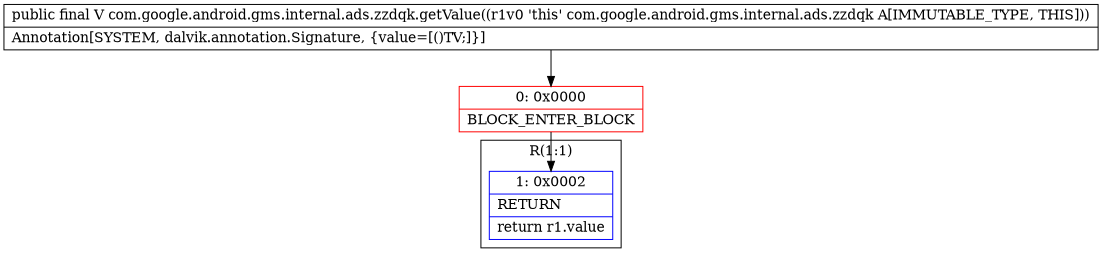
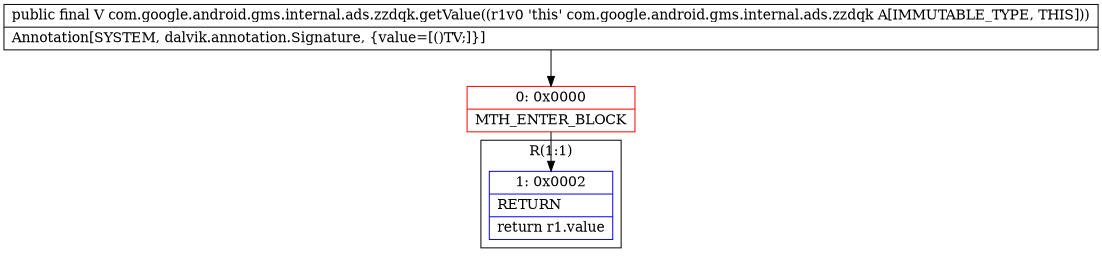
node "0: 0x0000": text "BLOCK_ENTER_BLOCK" -> "MTH_ENTER_BLOCK"
